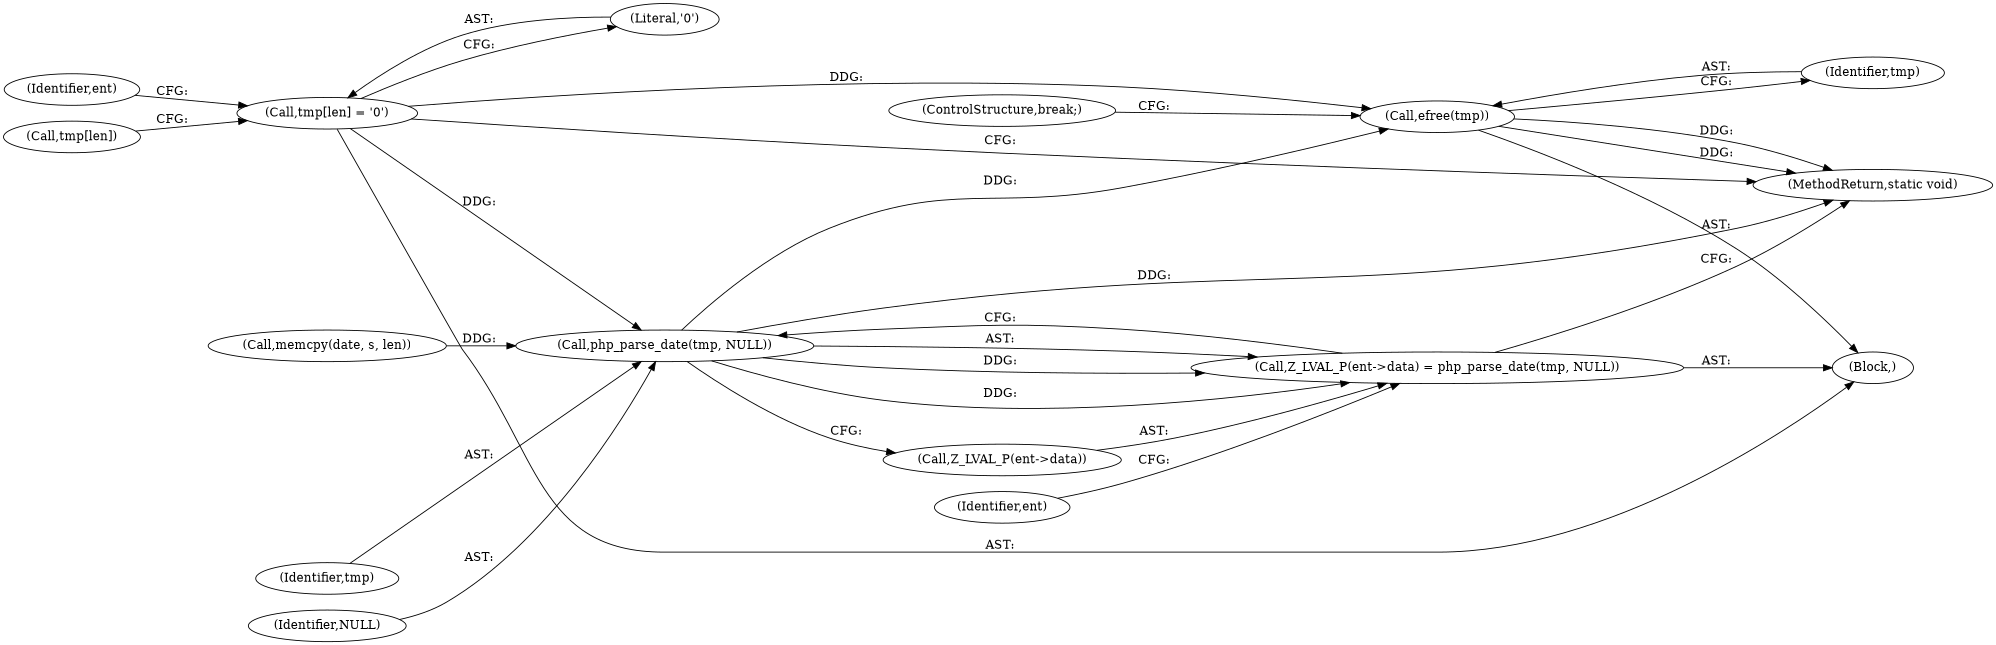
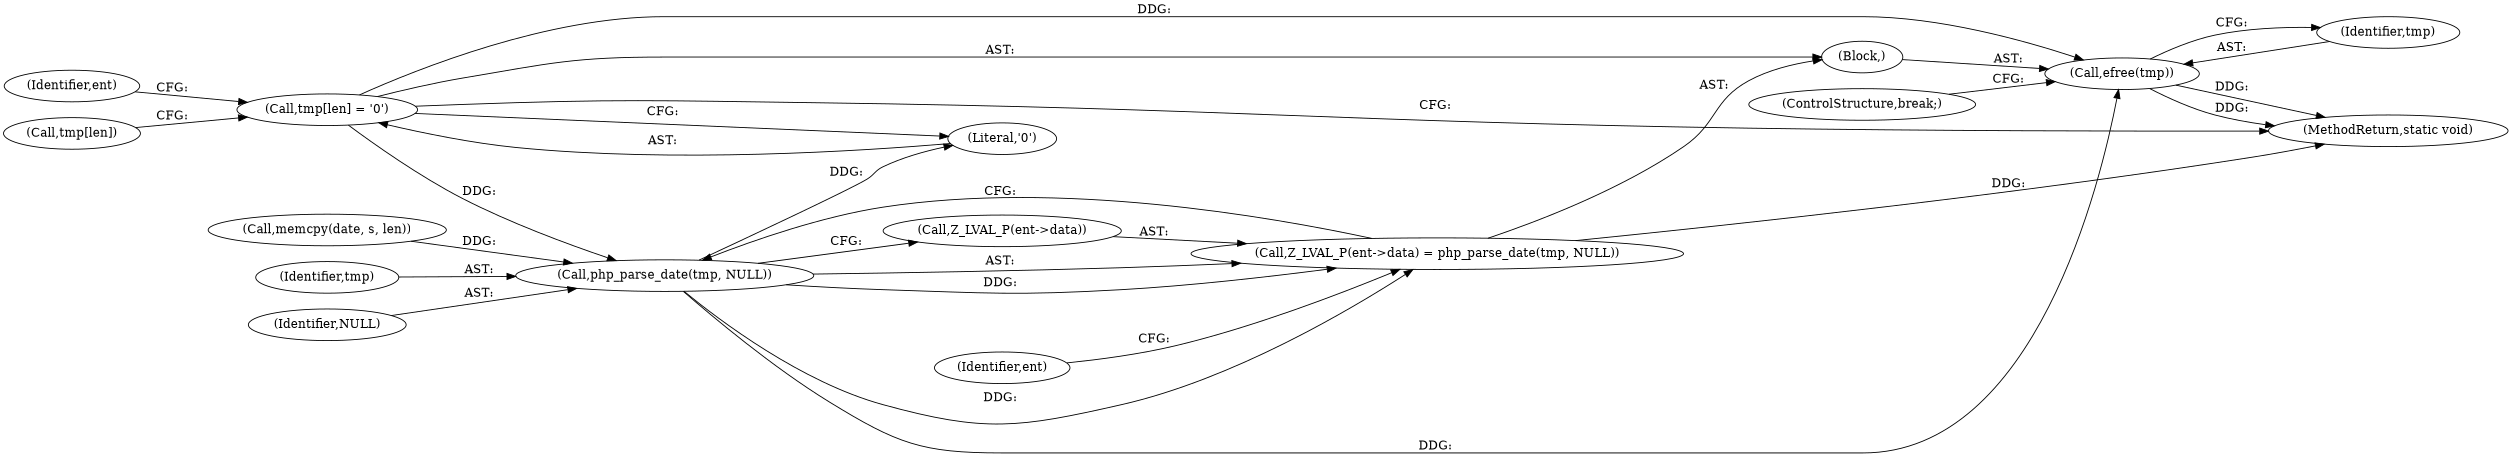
edge "(Call,efree(tmp))" -> "(Block,)": reversed
edge "(Call,Z_LVAL_P(ent->data) = php_parse_date(tmp, NULL))" -> "(MethodReturn,static void)": label "CFG: " -> "DDG: "
edge "(Call,php_parse_date(tmp, NULL))" -> "(MethodReturn,static void)": now "(Call,php_parse_date(tmp, NULL))" -> "(Literal,'0')"
